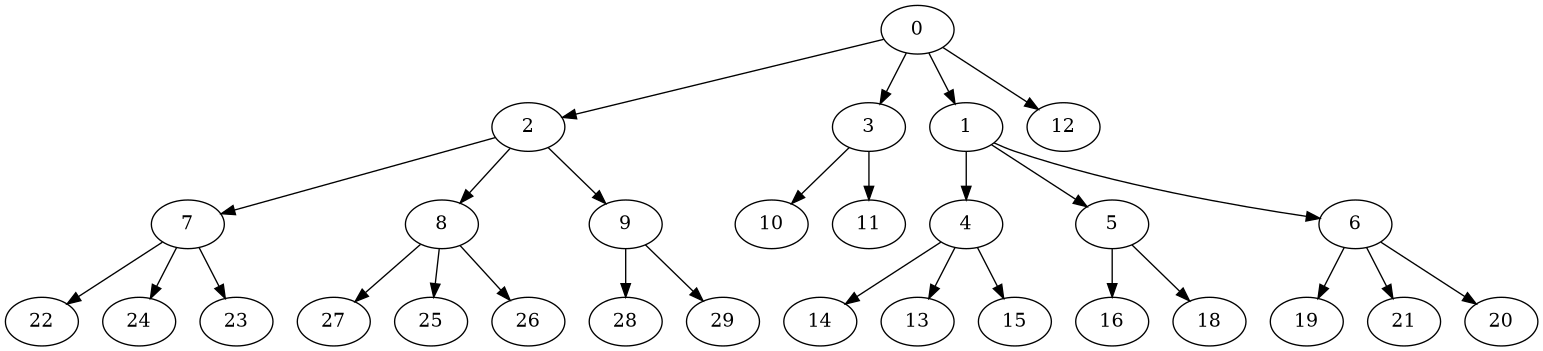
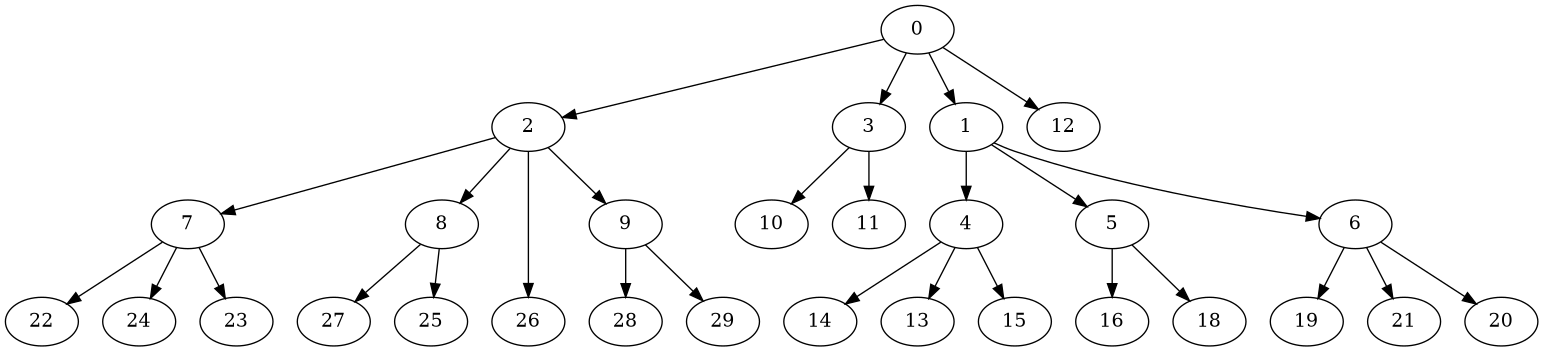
edge "8" -> "26": now "2" -> "26"
